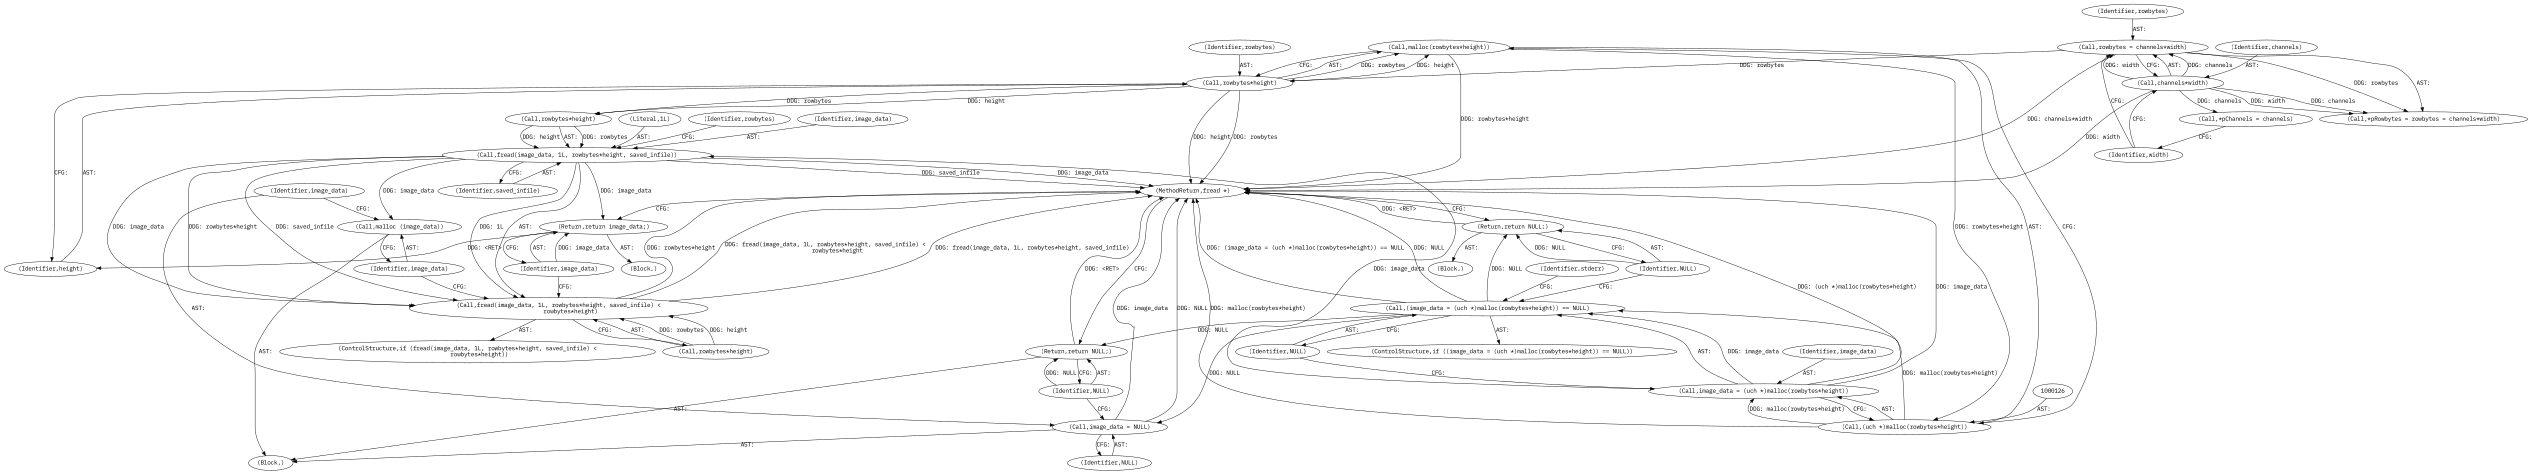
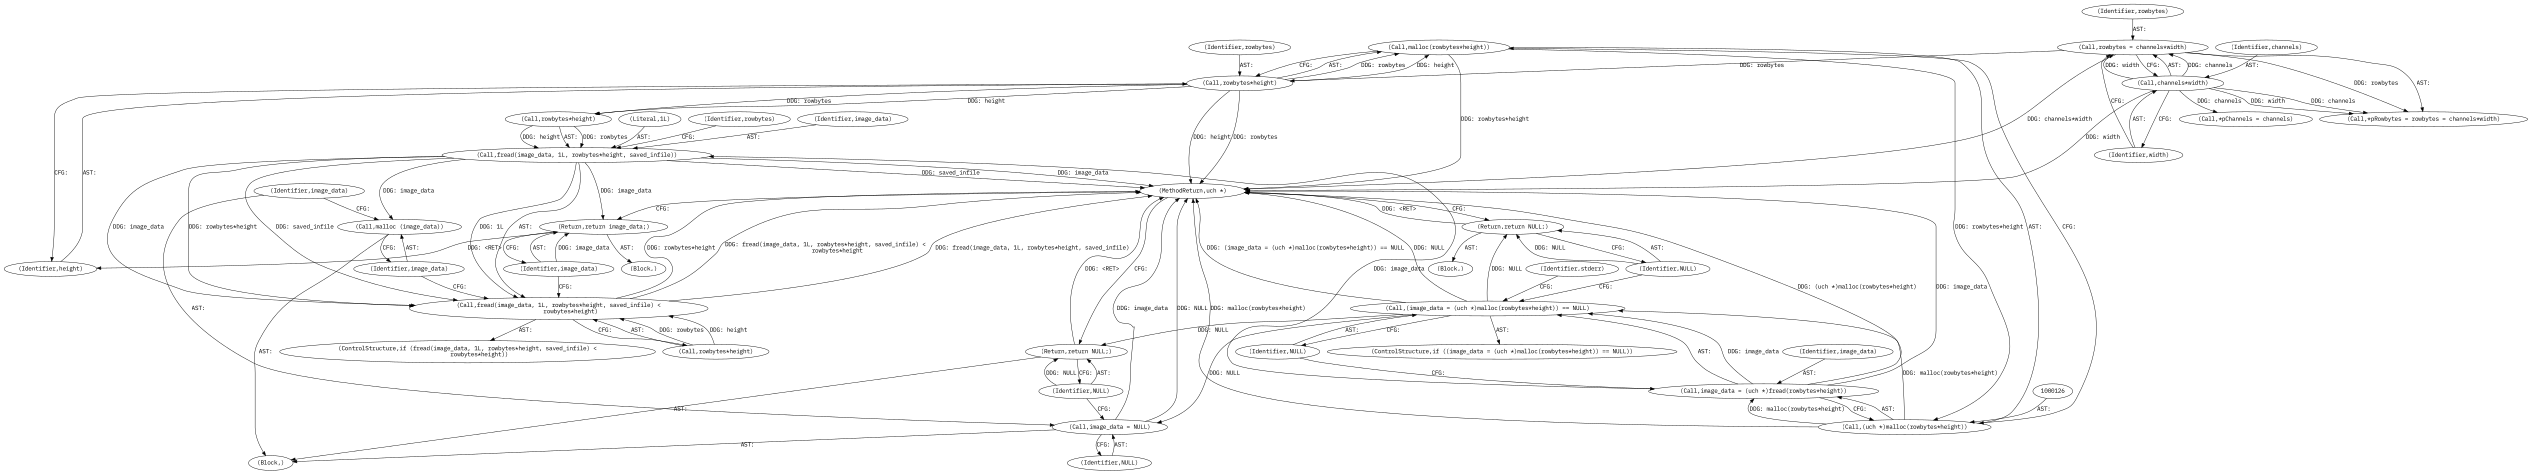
edge "(Identifier,width)" -> "(Call,channels*width)": label "CFG: " -> "AST: "
edge "(Call,*pChannels = channels)" -> "(Identifier,width)": now "(Call,channels*width)" -> "(Identifier,width)"
node "(Identifier,saved_infile)": removed
node "(MethodReturn,fread *)": label "(MethodReturn,fread *)" -> "(MethodReturn,uch *)"
node "(Call,image_data = (uch *)malloc(rowbytes*height))": label "(Call,image_data = (uch *)malloc(rowbytes*height))" -> "(Call,image_data = (uch *)fread(rowbytes*height))"
